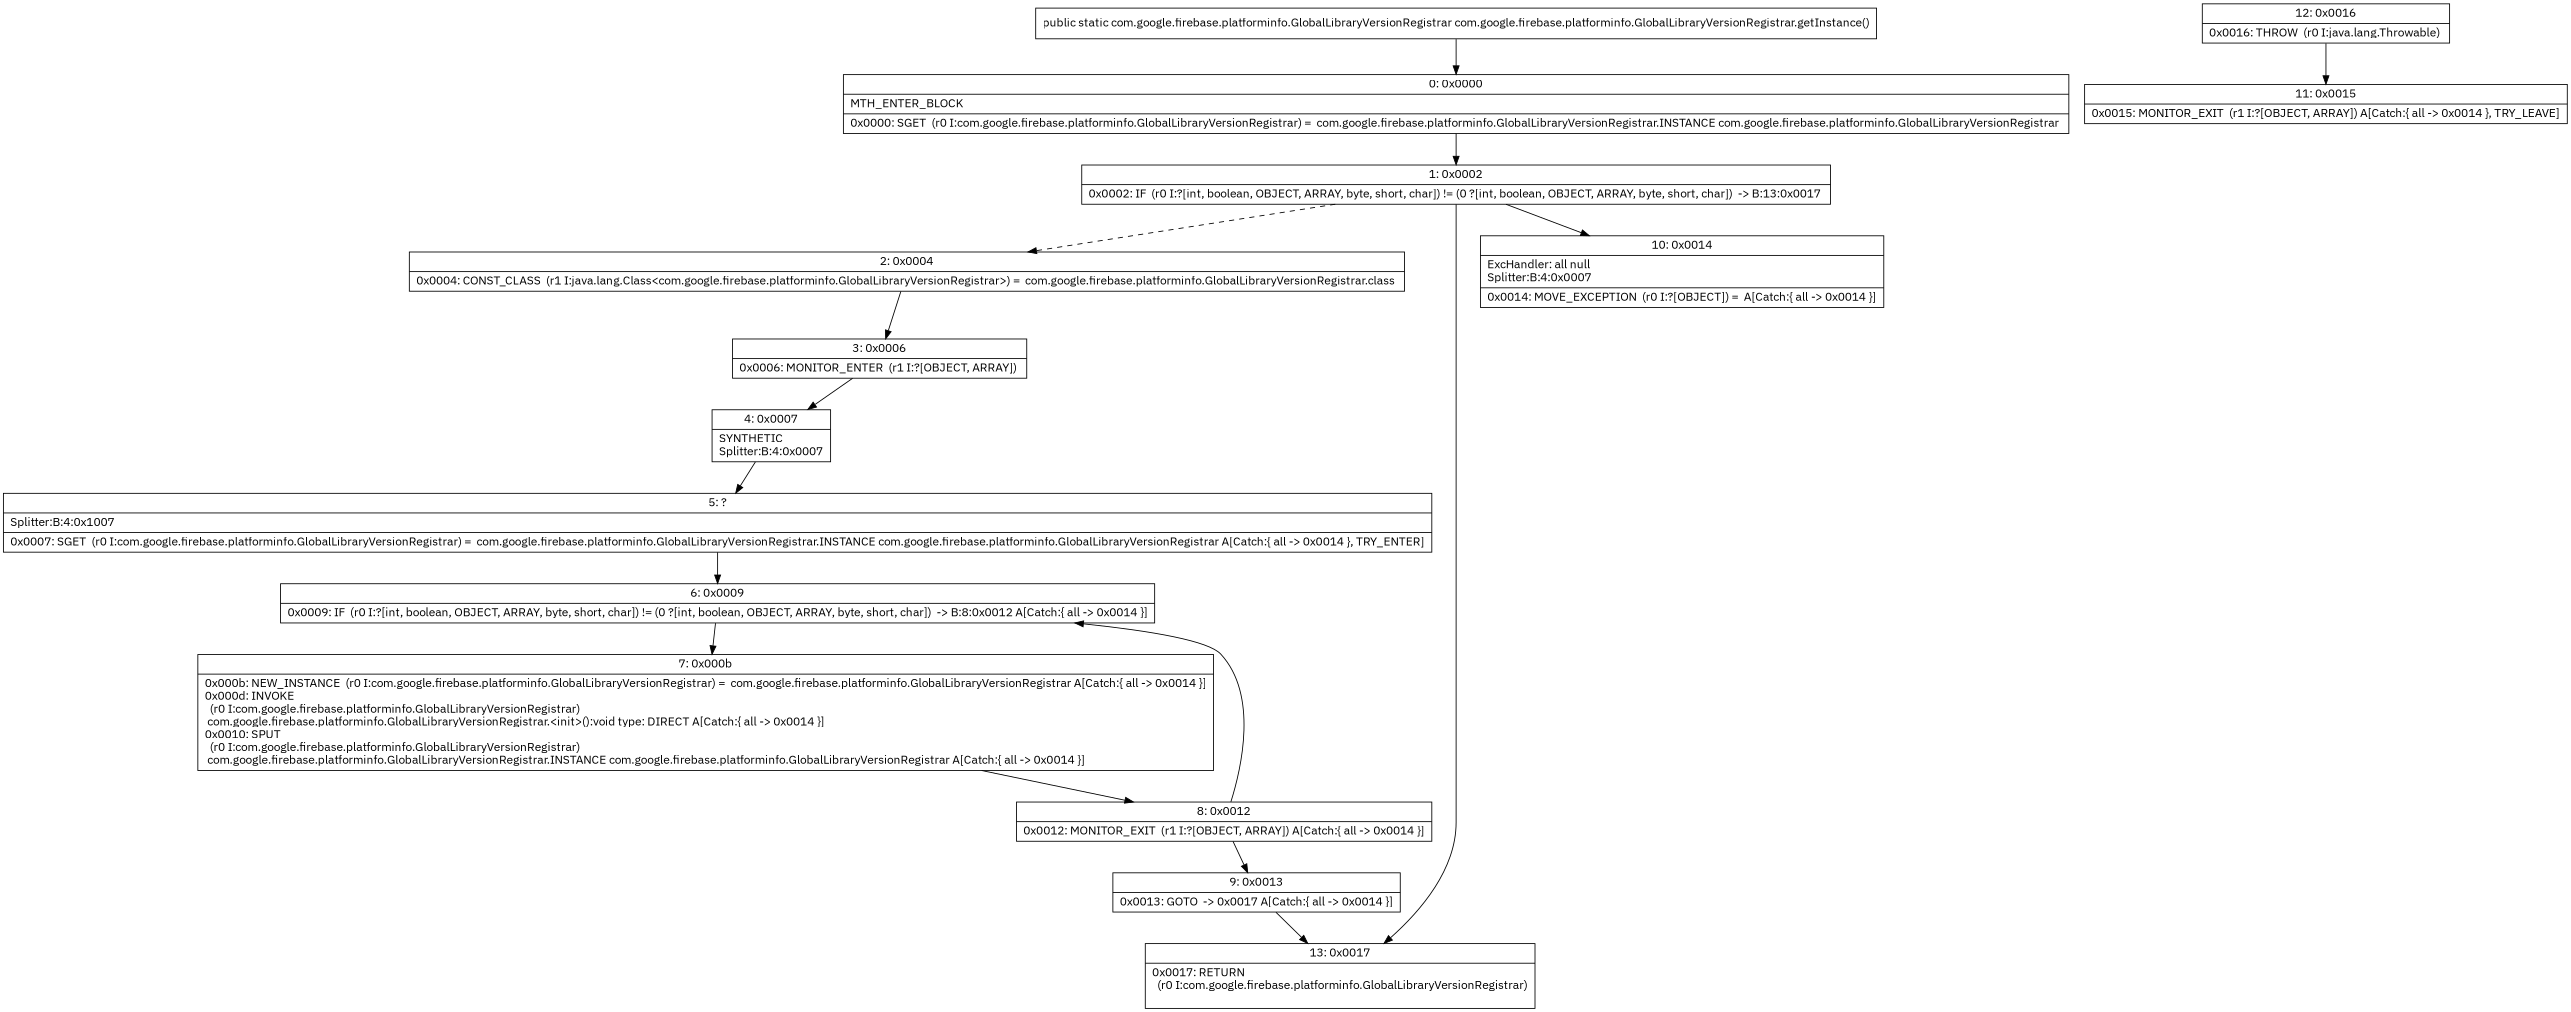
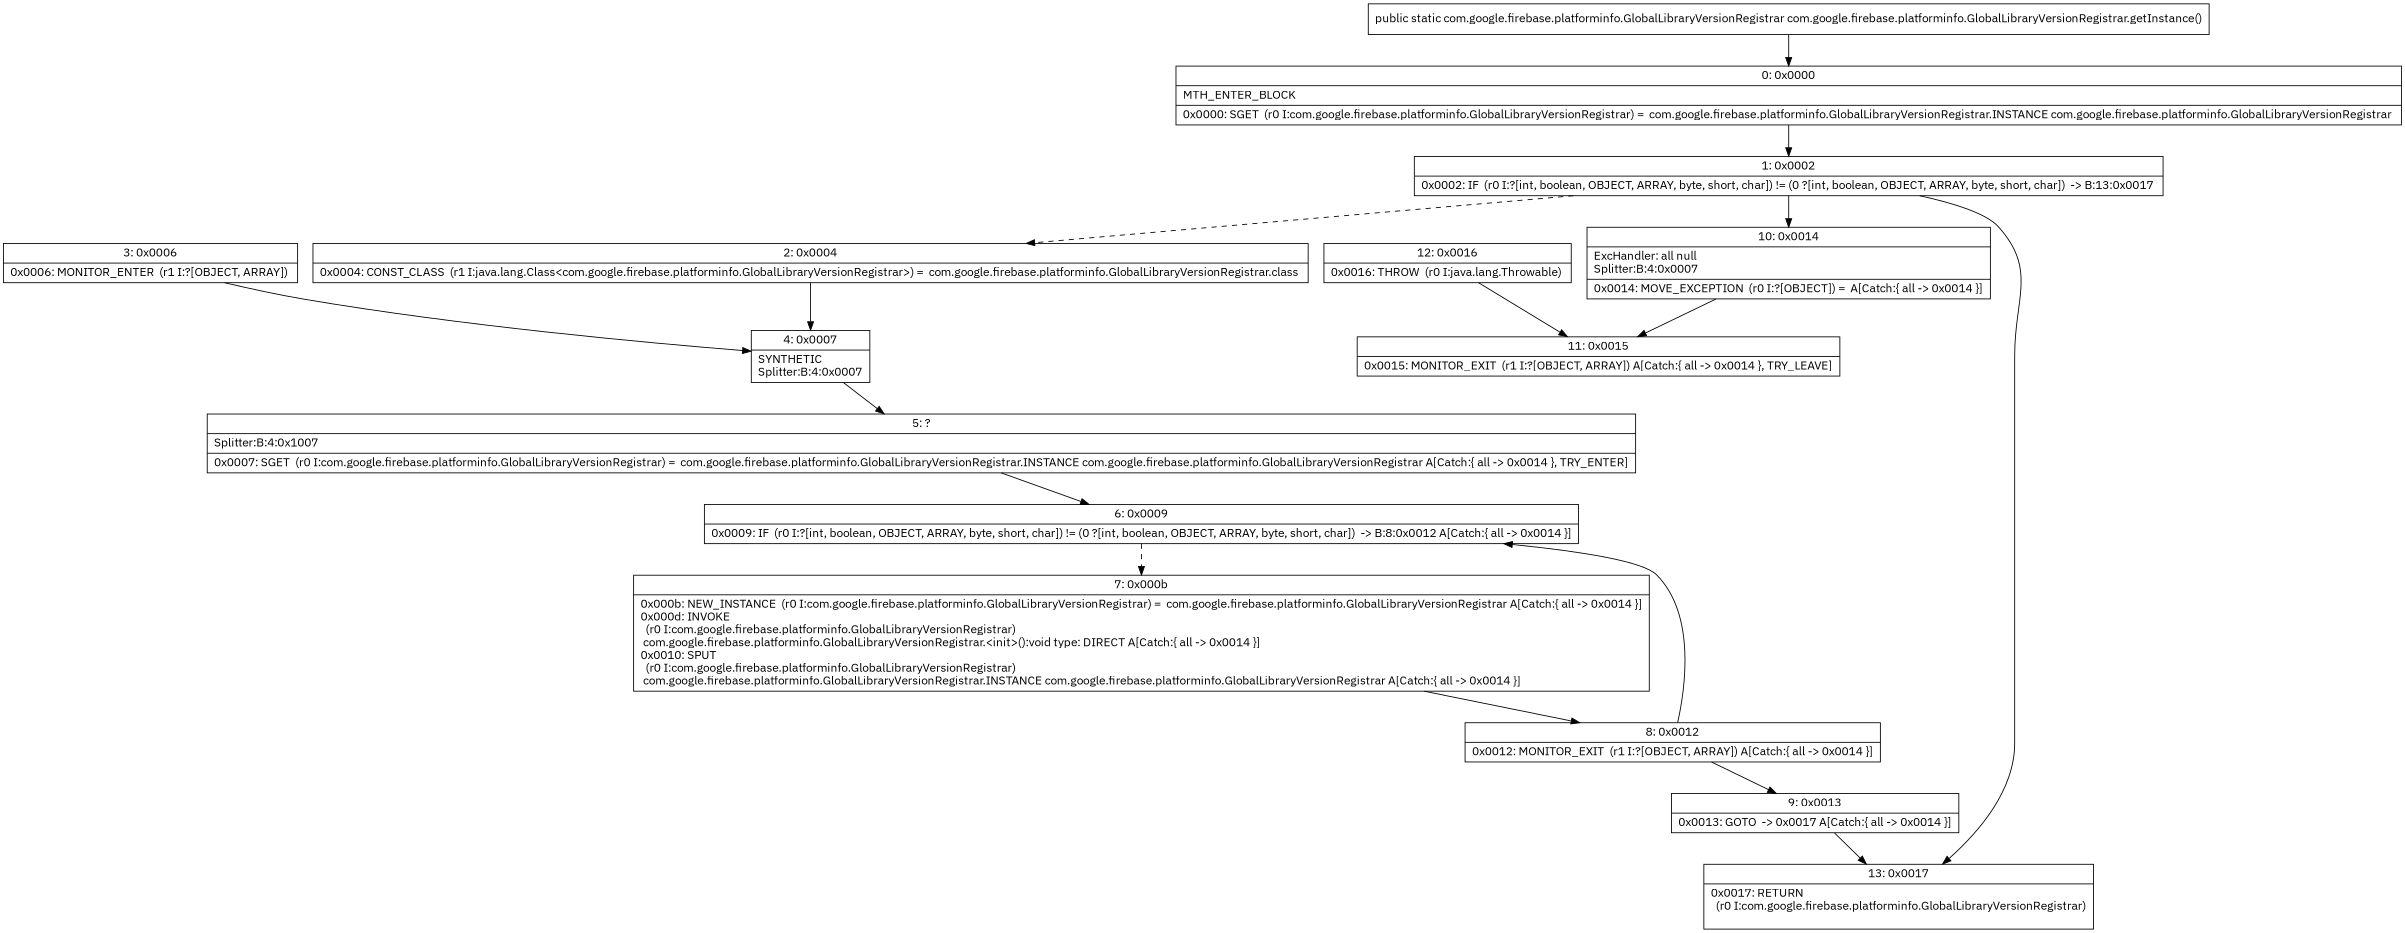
edge "2: 0x0004" -> "3: 0x0006": now "2: 0x0004" -> "4: 0x0007"
edge "10: 0x0014" -> "11: 0x0015": added
edge "6: 0x0009" -> "7: 0x000b": style solid -> dashed
